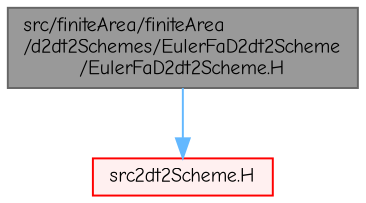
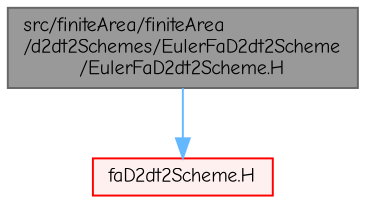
node "src2dt2Scheme.H": label "src2dt2Scheme.H" -> "faD2dt2Scheme.H"
